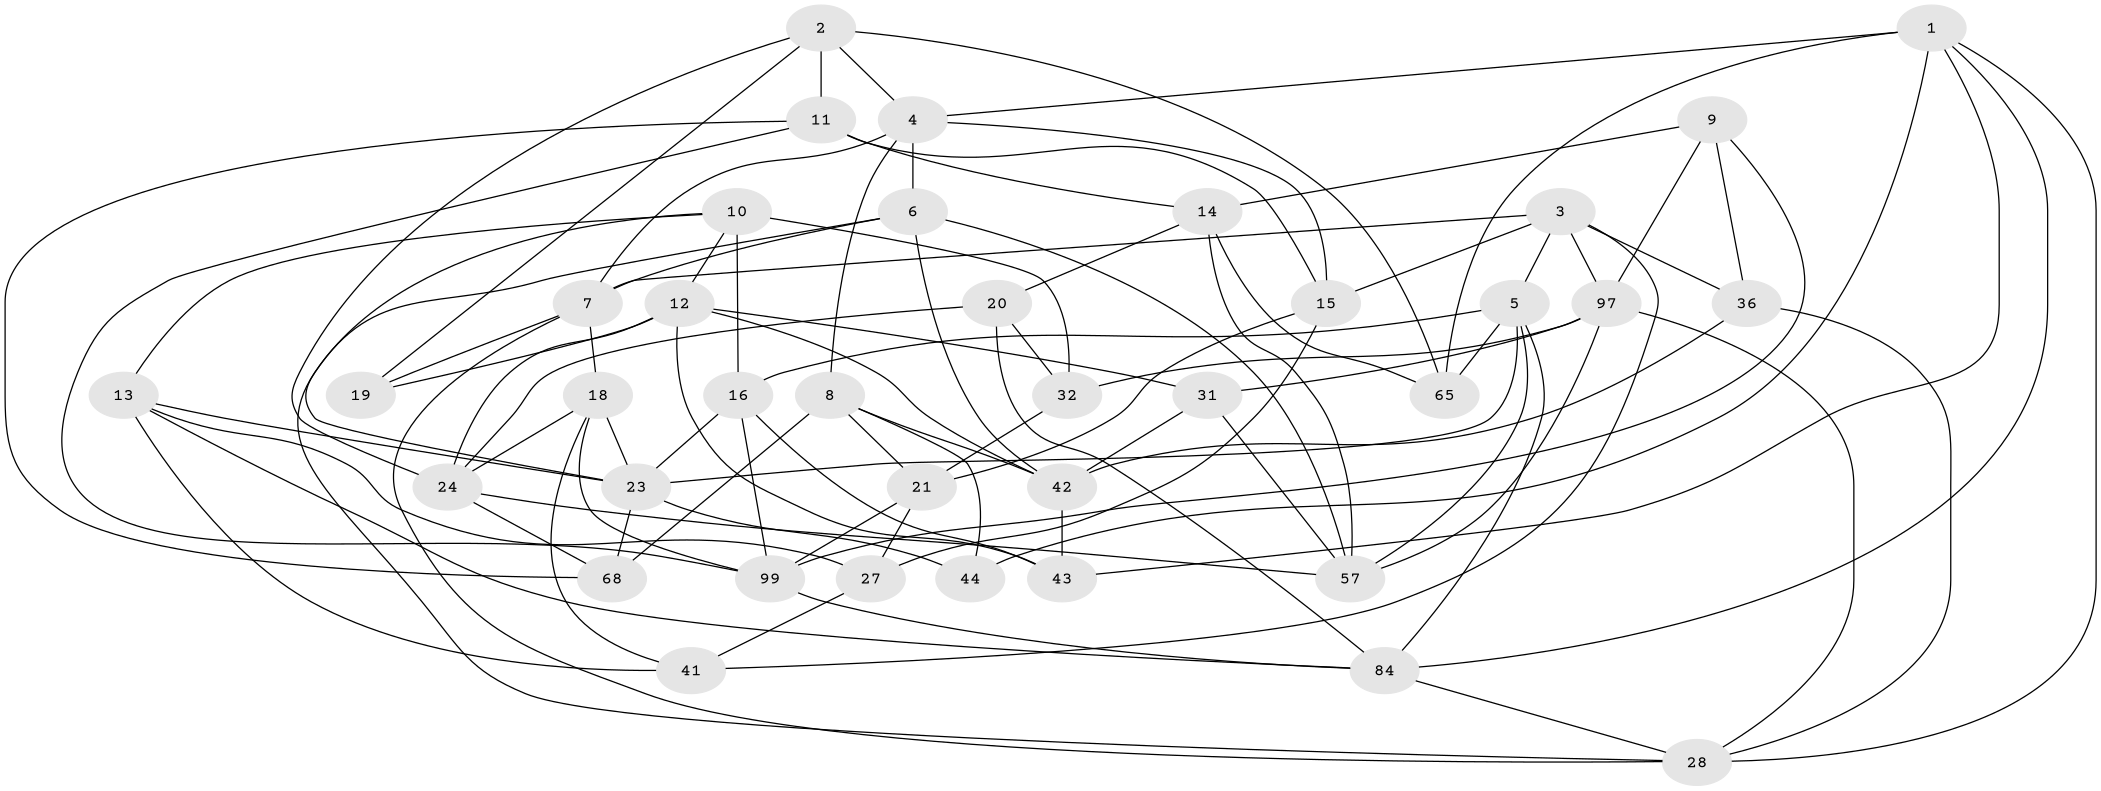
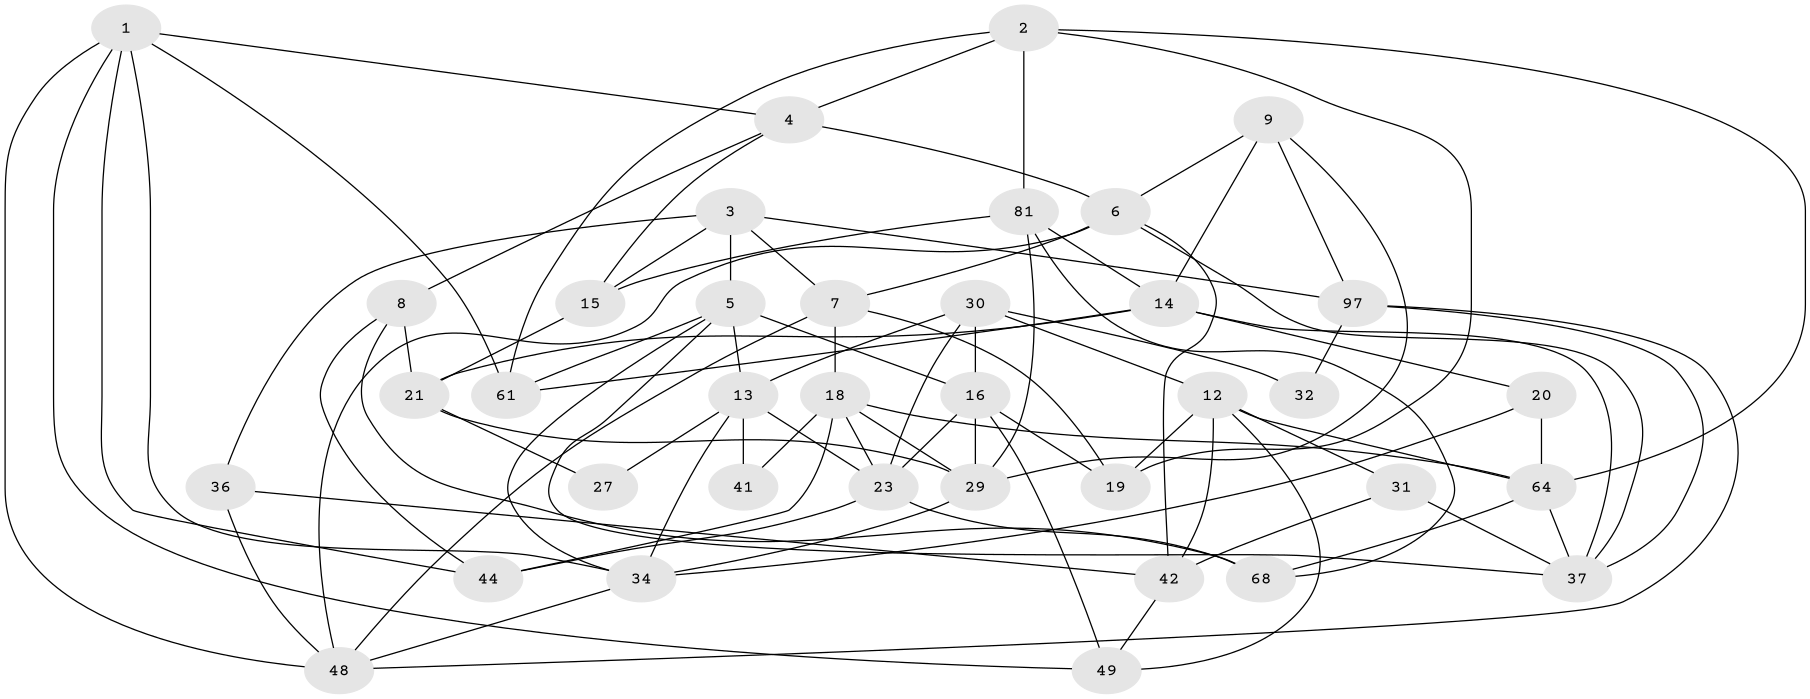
node "11": label "11" -> "81"
edge "4" -- "7": removed
node "10": label "10" -> "30"
edge "9" -- "36": now "9" -- "6"
edge "20" -- "32": removed
edge "97" -- "31": removed
node "65": label "65" -> "61"
edge "32" -- "21": now "14" -- "21"
edge "16" -- "19": added
edge "8" -- "42": removed
edge "5" -- "23": now "5" -- "13"
node "24": label "24" -> "64"
edge "15" -- "27": removed
edge "18" -- "44": added
node "99": label "99" -> "29"
node "43": label "43" -> "49"
node "57": label "57" -> "37"
edge "3" -- "41": removed
edge "27" -- "41": removed
node "84": label "84" -> "34"
node "28": label "28" -> "48"
